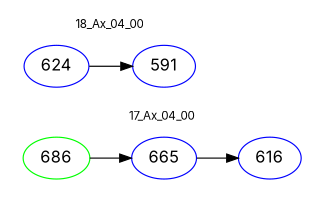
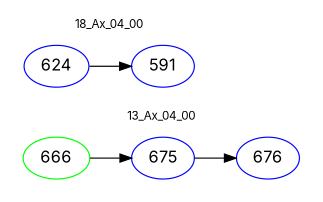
cluster "17_Ax_04_00": label "17_Ax_04_00" -> "13_Ax_04_00"
node "686": label "686" -> "666"
node "665": label "665" -> "675"
node "616": label "616" -> "676"
